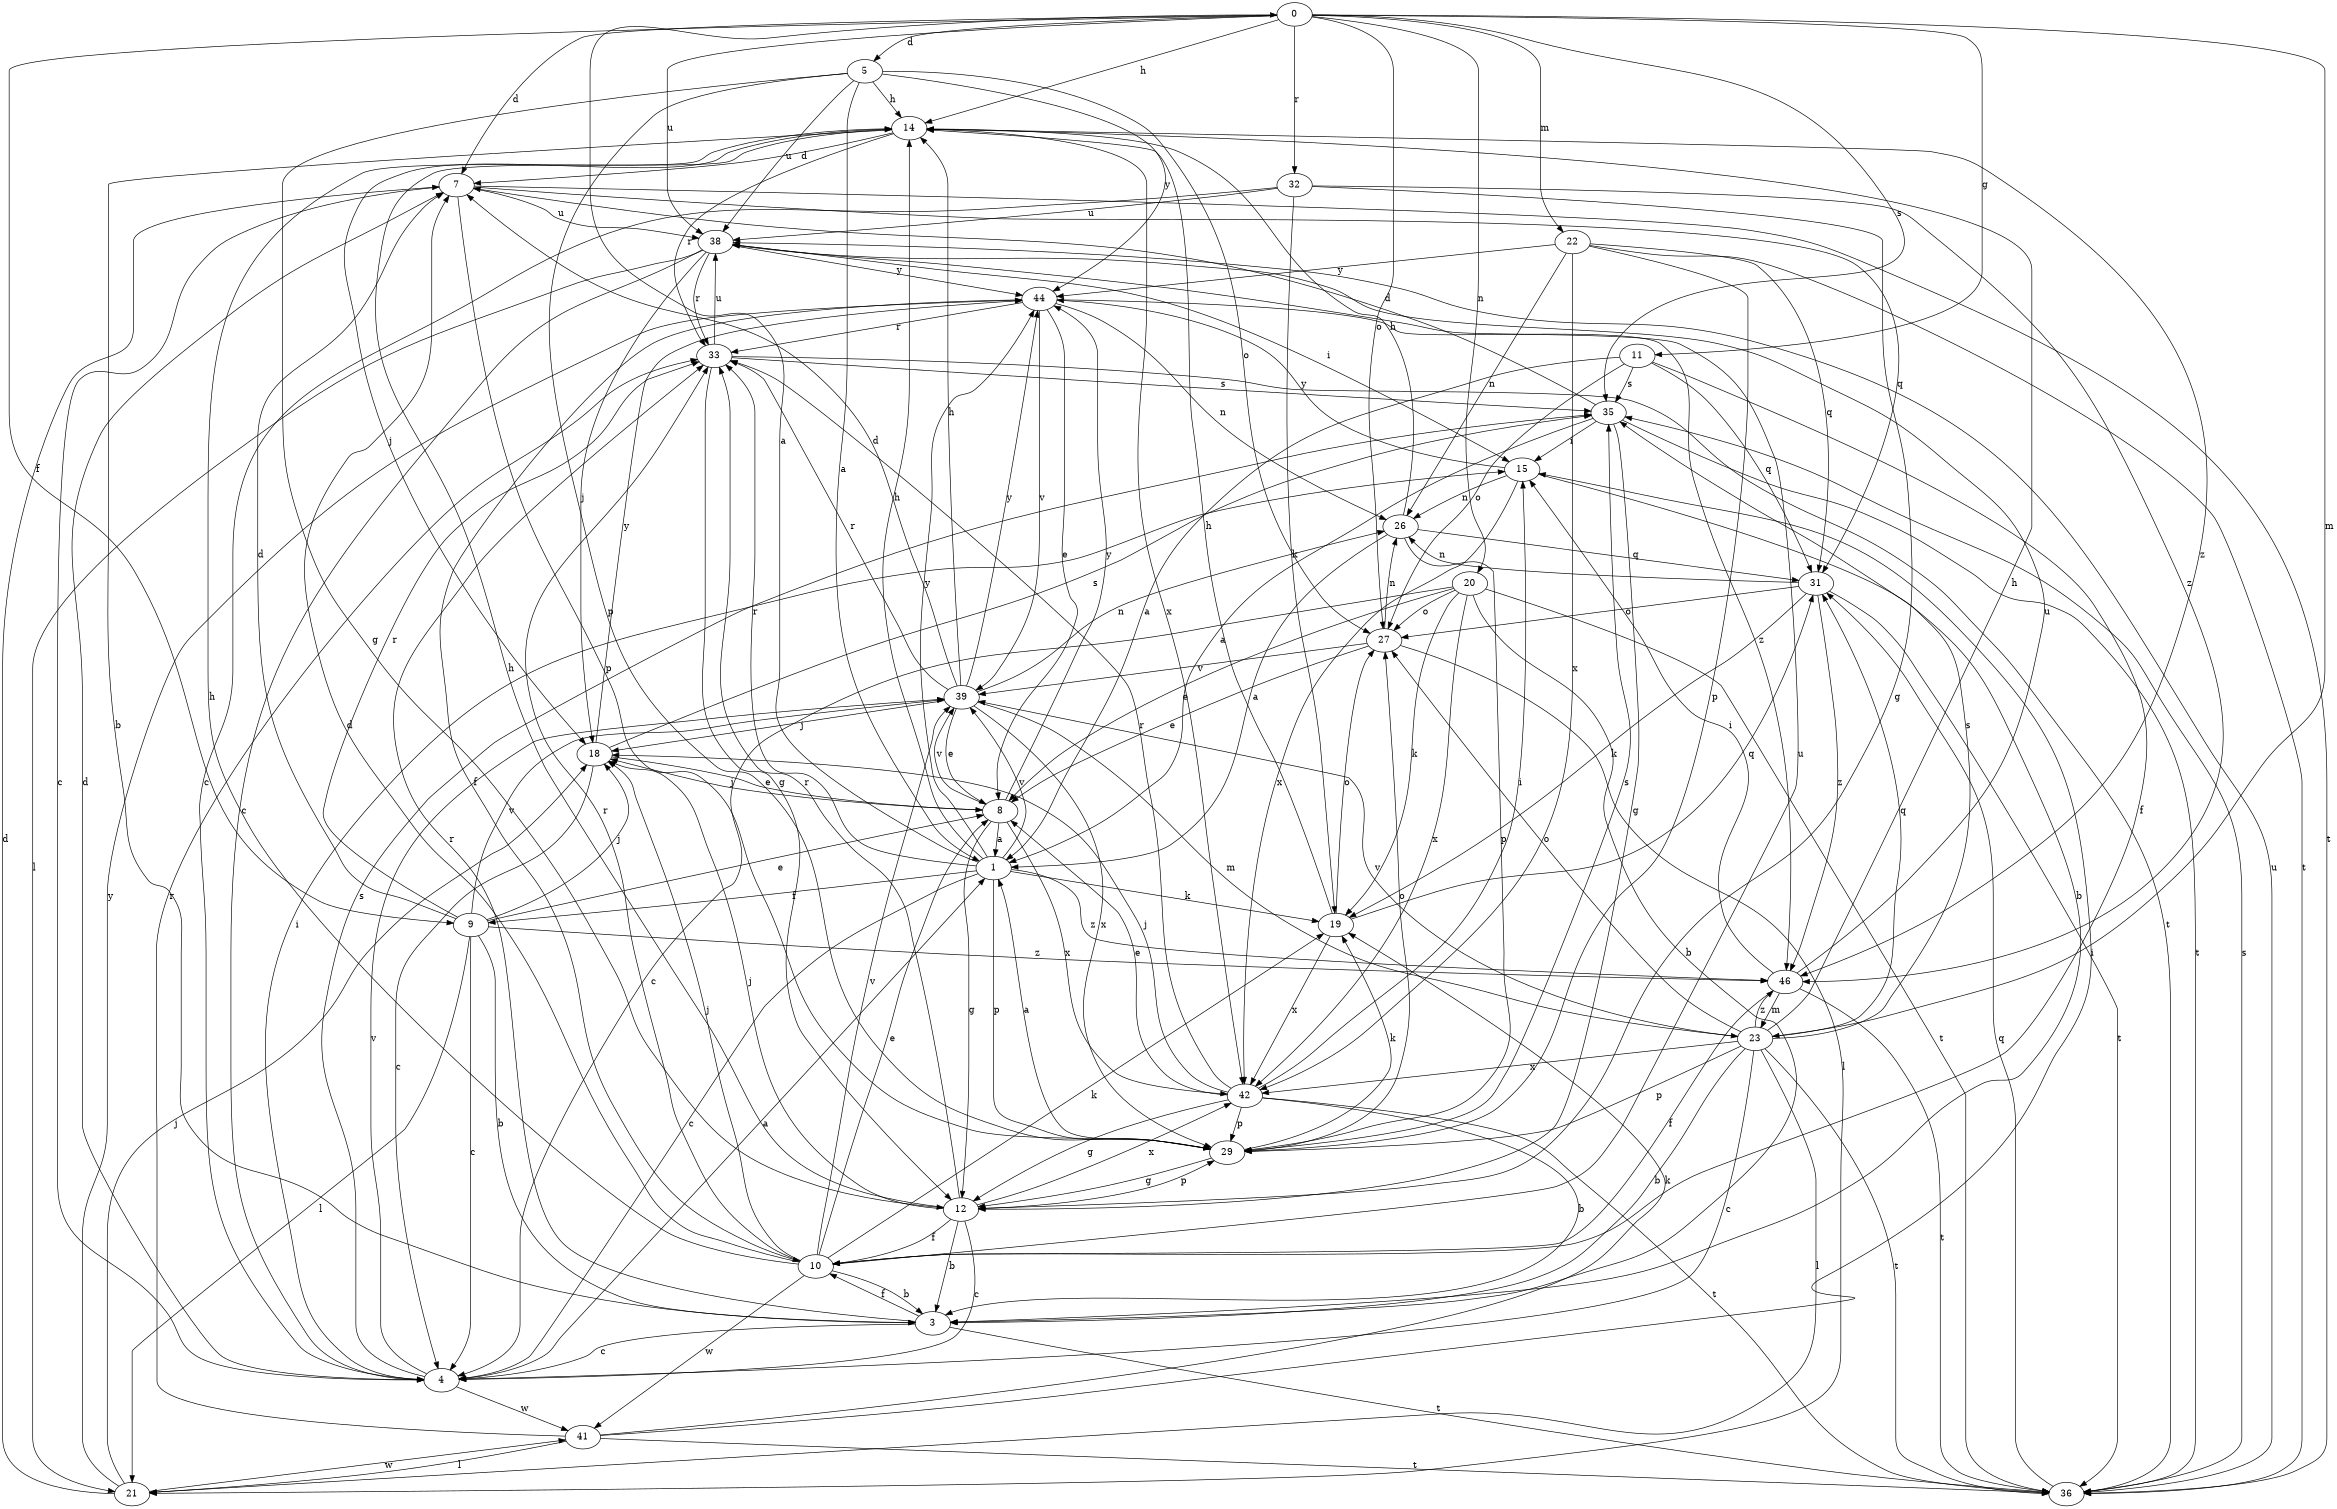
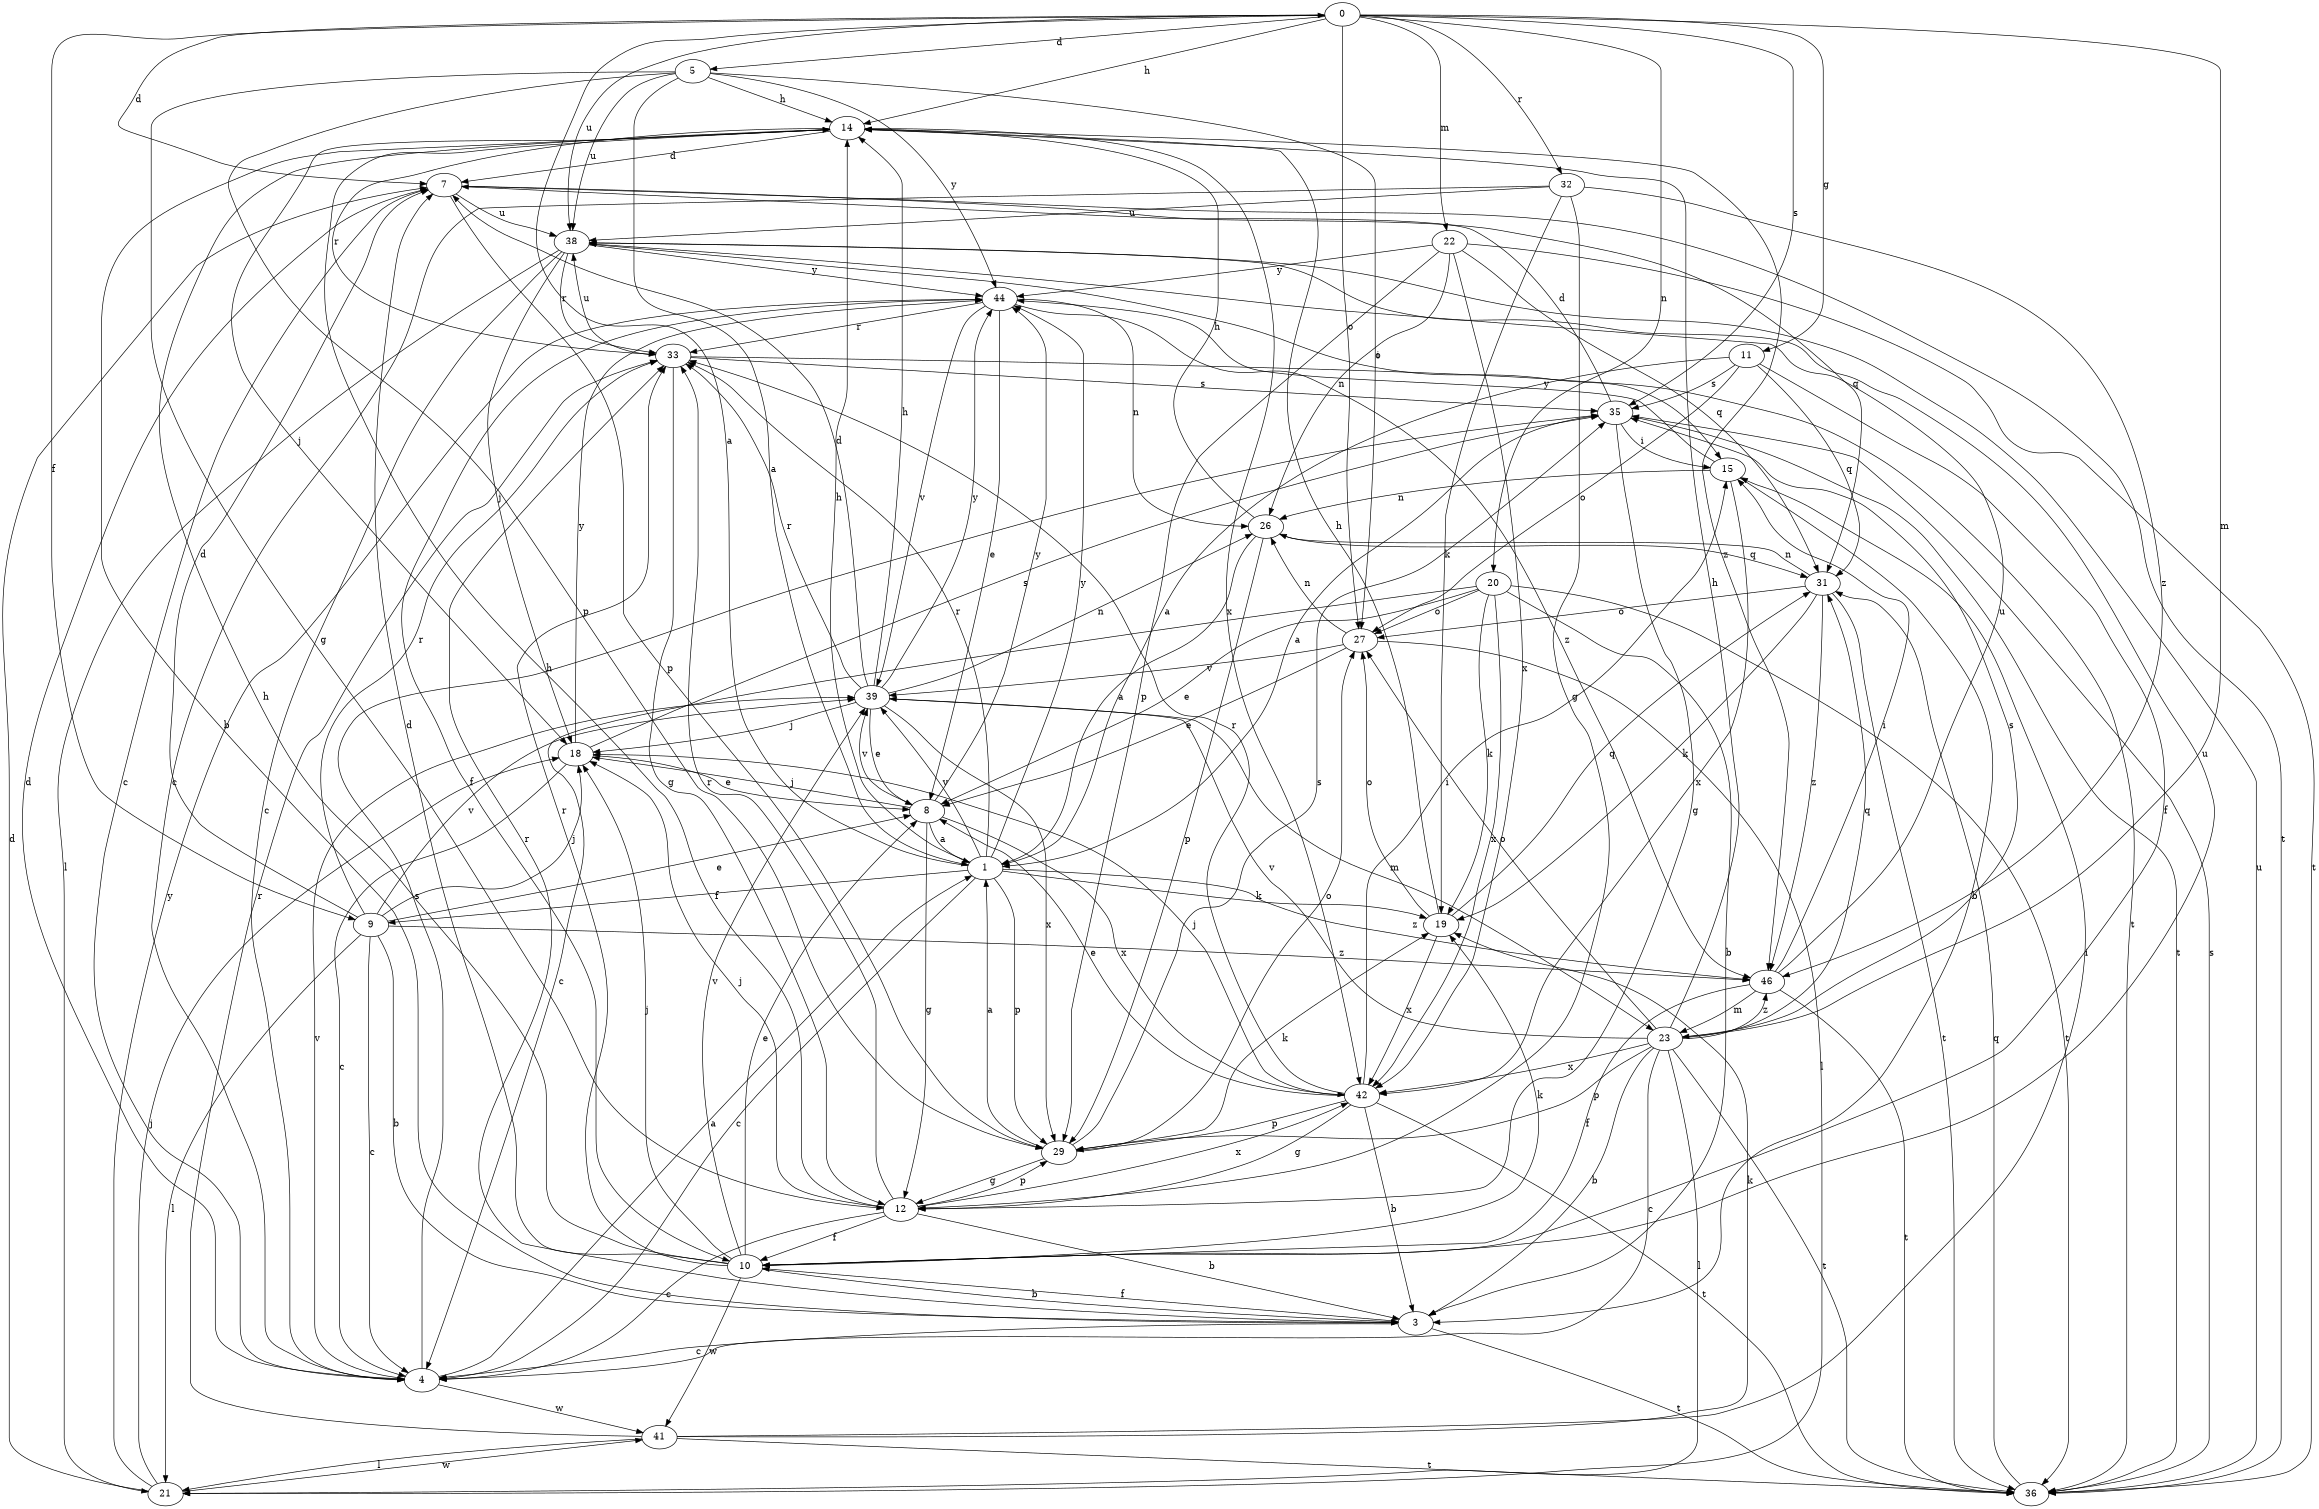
edge "4" -> "15": removed, label "i"
